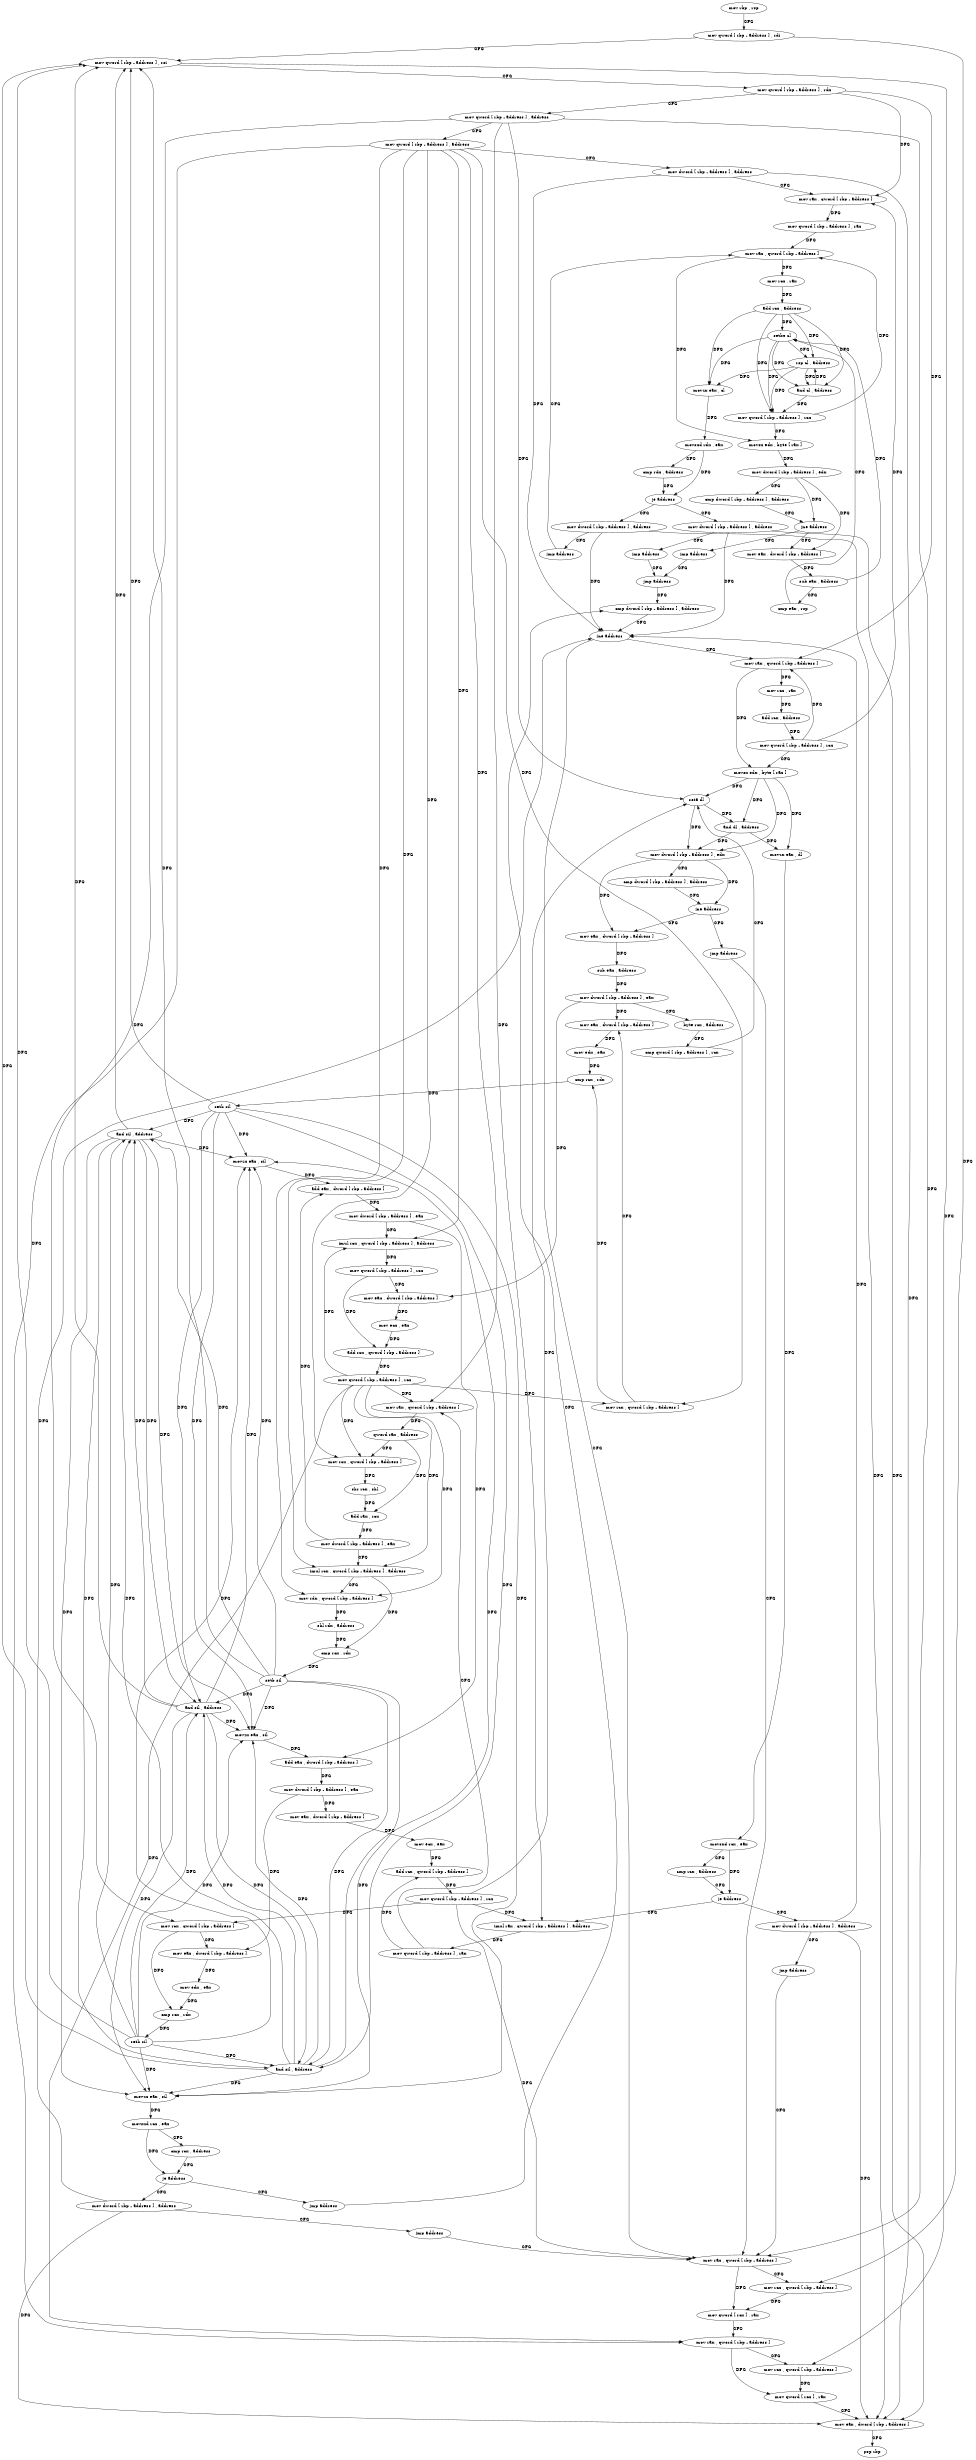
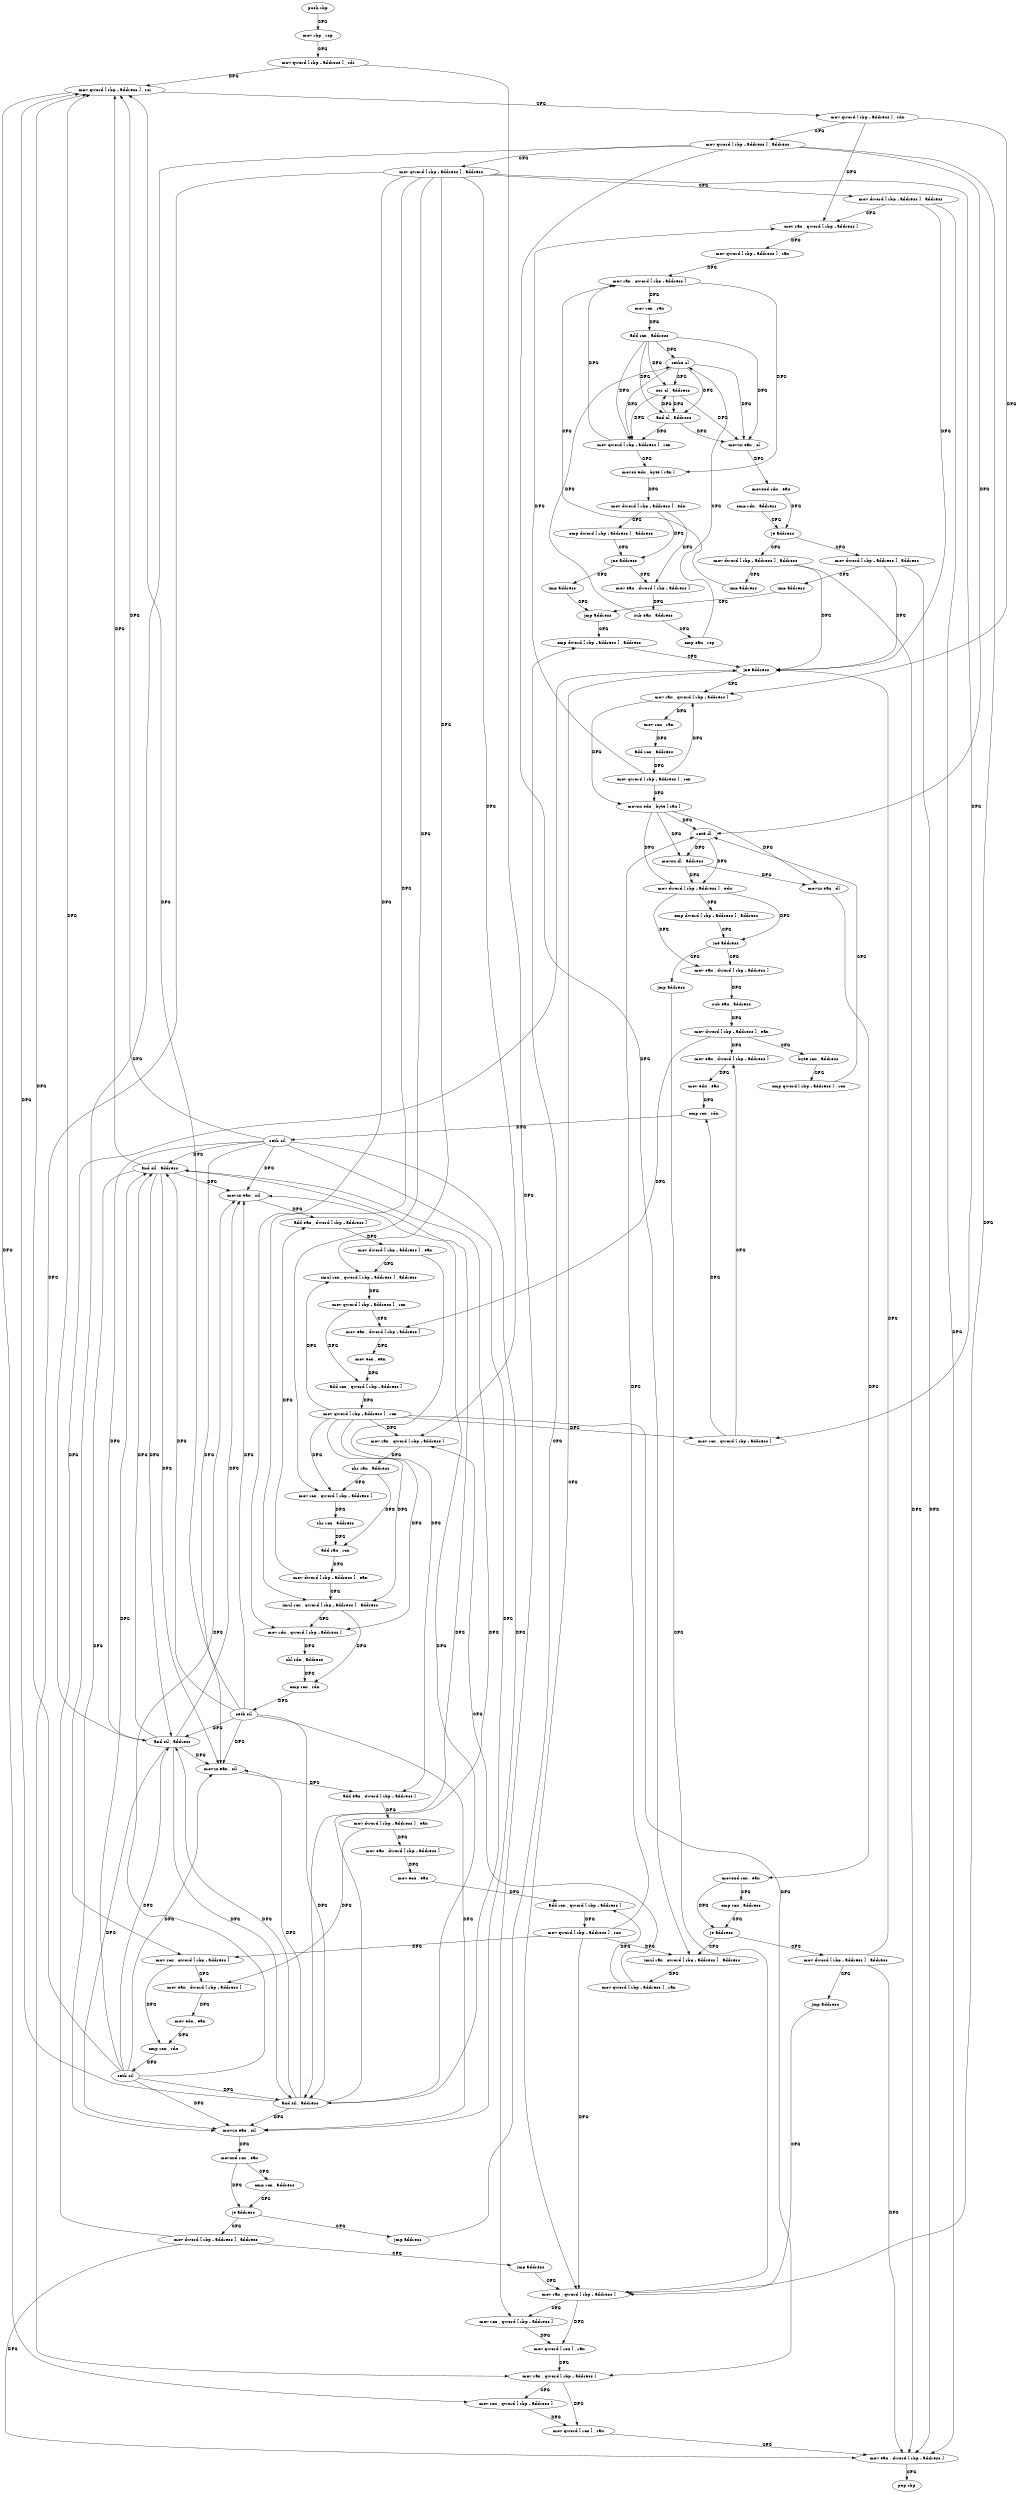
node "push rbp": added
edge "mov qword [ rbp - address ] , rdi" -> "mov qword [ rbp - address ] , rsi": label "CFG" -> "DFG"
node "rsp cl , address": label "rsp cl , address" -> "xor cl , address"
edge "and cl , address" -> "movzx eax , cl": added, label "DFG"
edge "movsxd rdx , eax" -> "cmp rdx , address": removed, label "CFG"
node "and dl , address": label "and dl , address" -> "movsx dl , address"
node "qword rax , address": label "qword rax , address" -> "shr rax , address"
node "shr rcx , shl": label "shr rcx , shl" -> "shr rcx , address"
